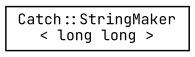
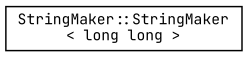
node "Catch::StringMaker < long long >": label "Catch::StringMaker < long long >" -> "StringMaker::StringMaker < long long >"
